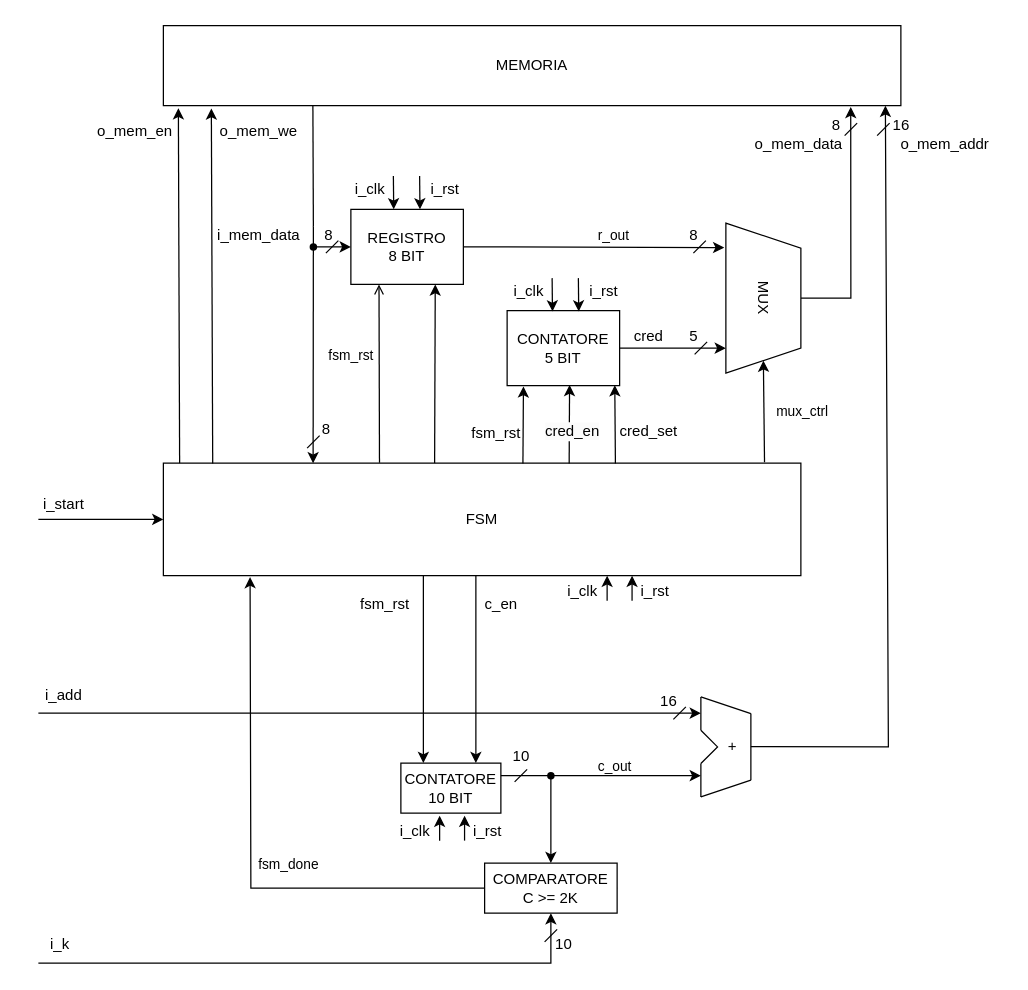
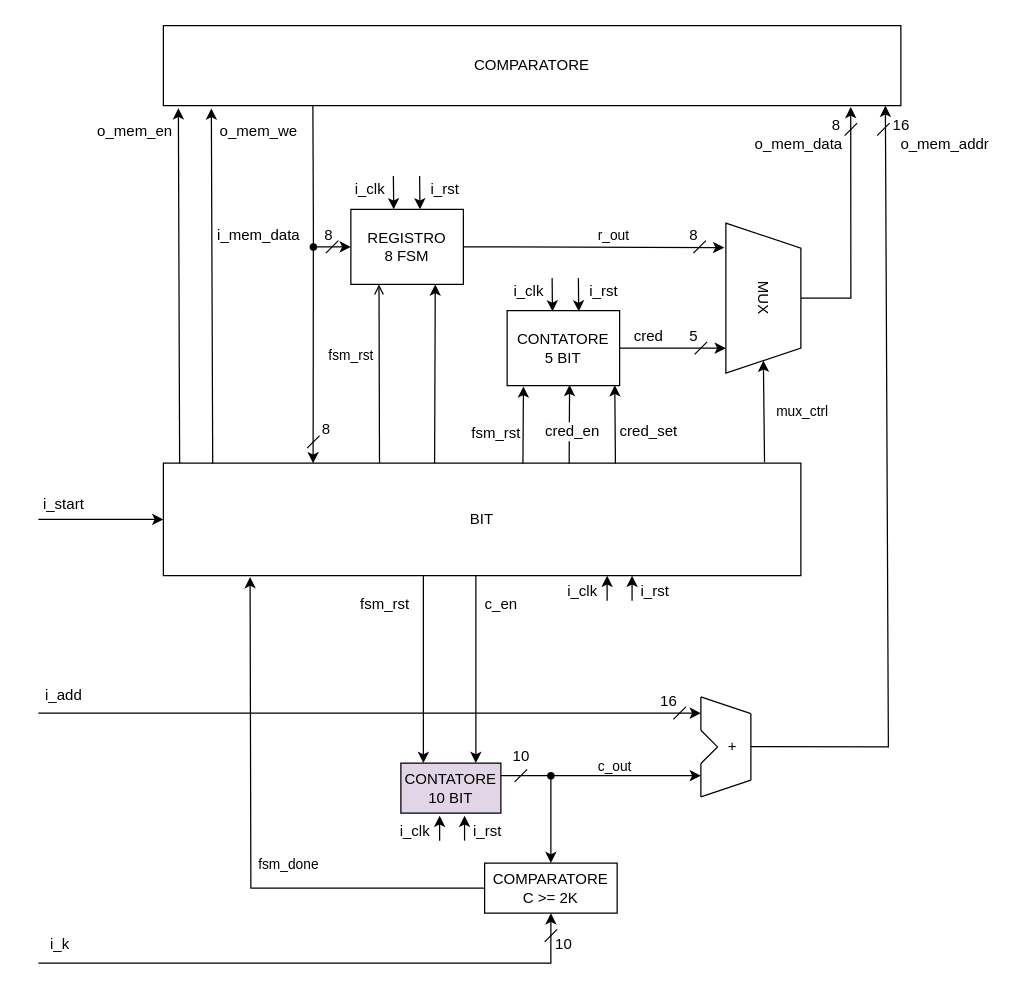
node "MEMORIA": label "MEMORIA" -> "COMPARATORE"
node "REGISTRO 8 BIT": label "REGISTRO 8 BIT" -> "REGISTRO 8 FSM"
node "FSM": label "FSM" -> "BIT"
node "CONTATORE 10 BIT": fillcolor #ffffff -> #e1d5e7
